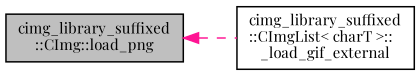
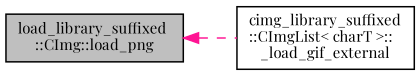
node "cimg_library_suffixed ::CImg::load_png": label "cimg_library_suffixed ::CImg::load_png" -> "load_library_suffixed ::CImg::load_png"
